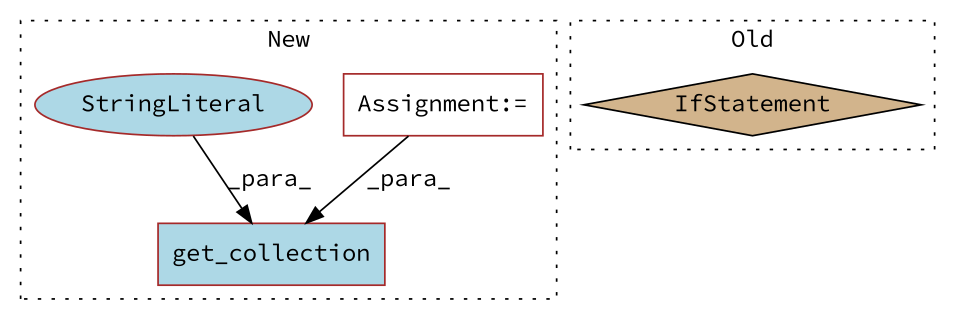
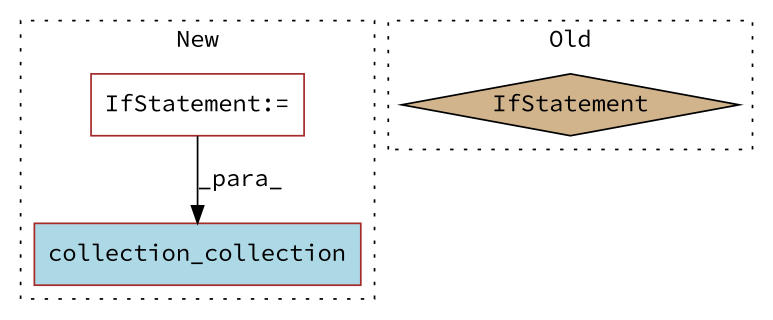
node "StringLiteral": removed
node "Assignment:=": label "Assignment:=" -> "IfStatement:="
node "get_collection": label "get_collection" -> "collection_collection"
